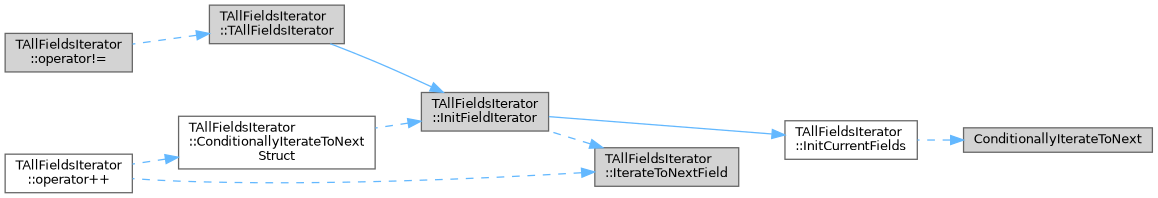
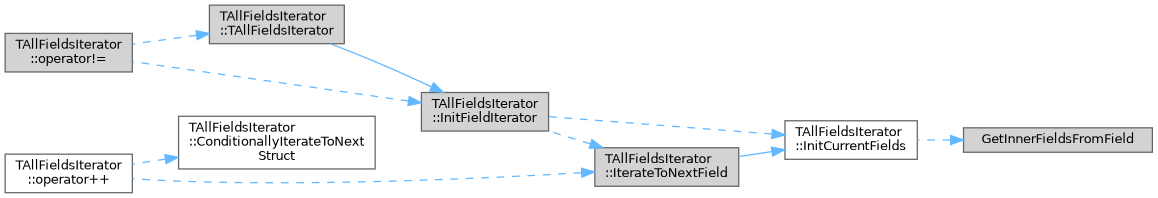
edge "TAllFieldsIterator ::InitFieldIterator" -> "TAllFieldsIterator ::InitCurrentFields": style solid -> dashed
edge "TAllFieldsIterator ::ConditionallyIterateToNext Struct" -> "TAllFieldsIterator ::InitFieldIterator": now "TAllFieldsIterator ::operator!=" -> "TAllFieldsIterator ::InitFieldIterator"
node "ConditionallyIterateToNext": label "ConditionallyIterateToNext" -> "GetInnerFieldsFromField"
edge "TAllFieldsIterator ::IterateToNextField" -> "TAllFieldsIterator ::InitCurrentFields": added
